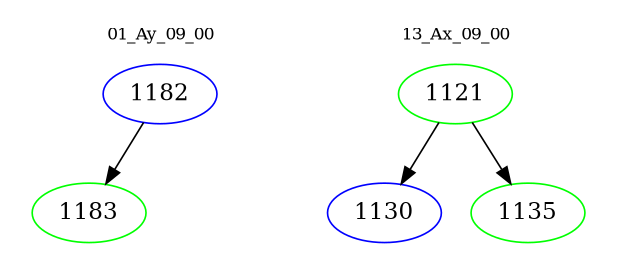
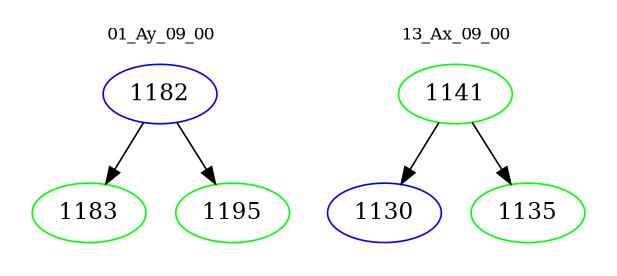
node "1121": label "1121" -> "1141"
node "1195": added
